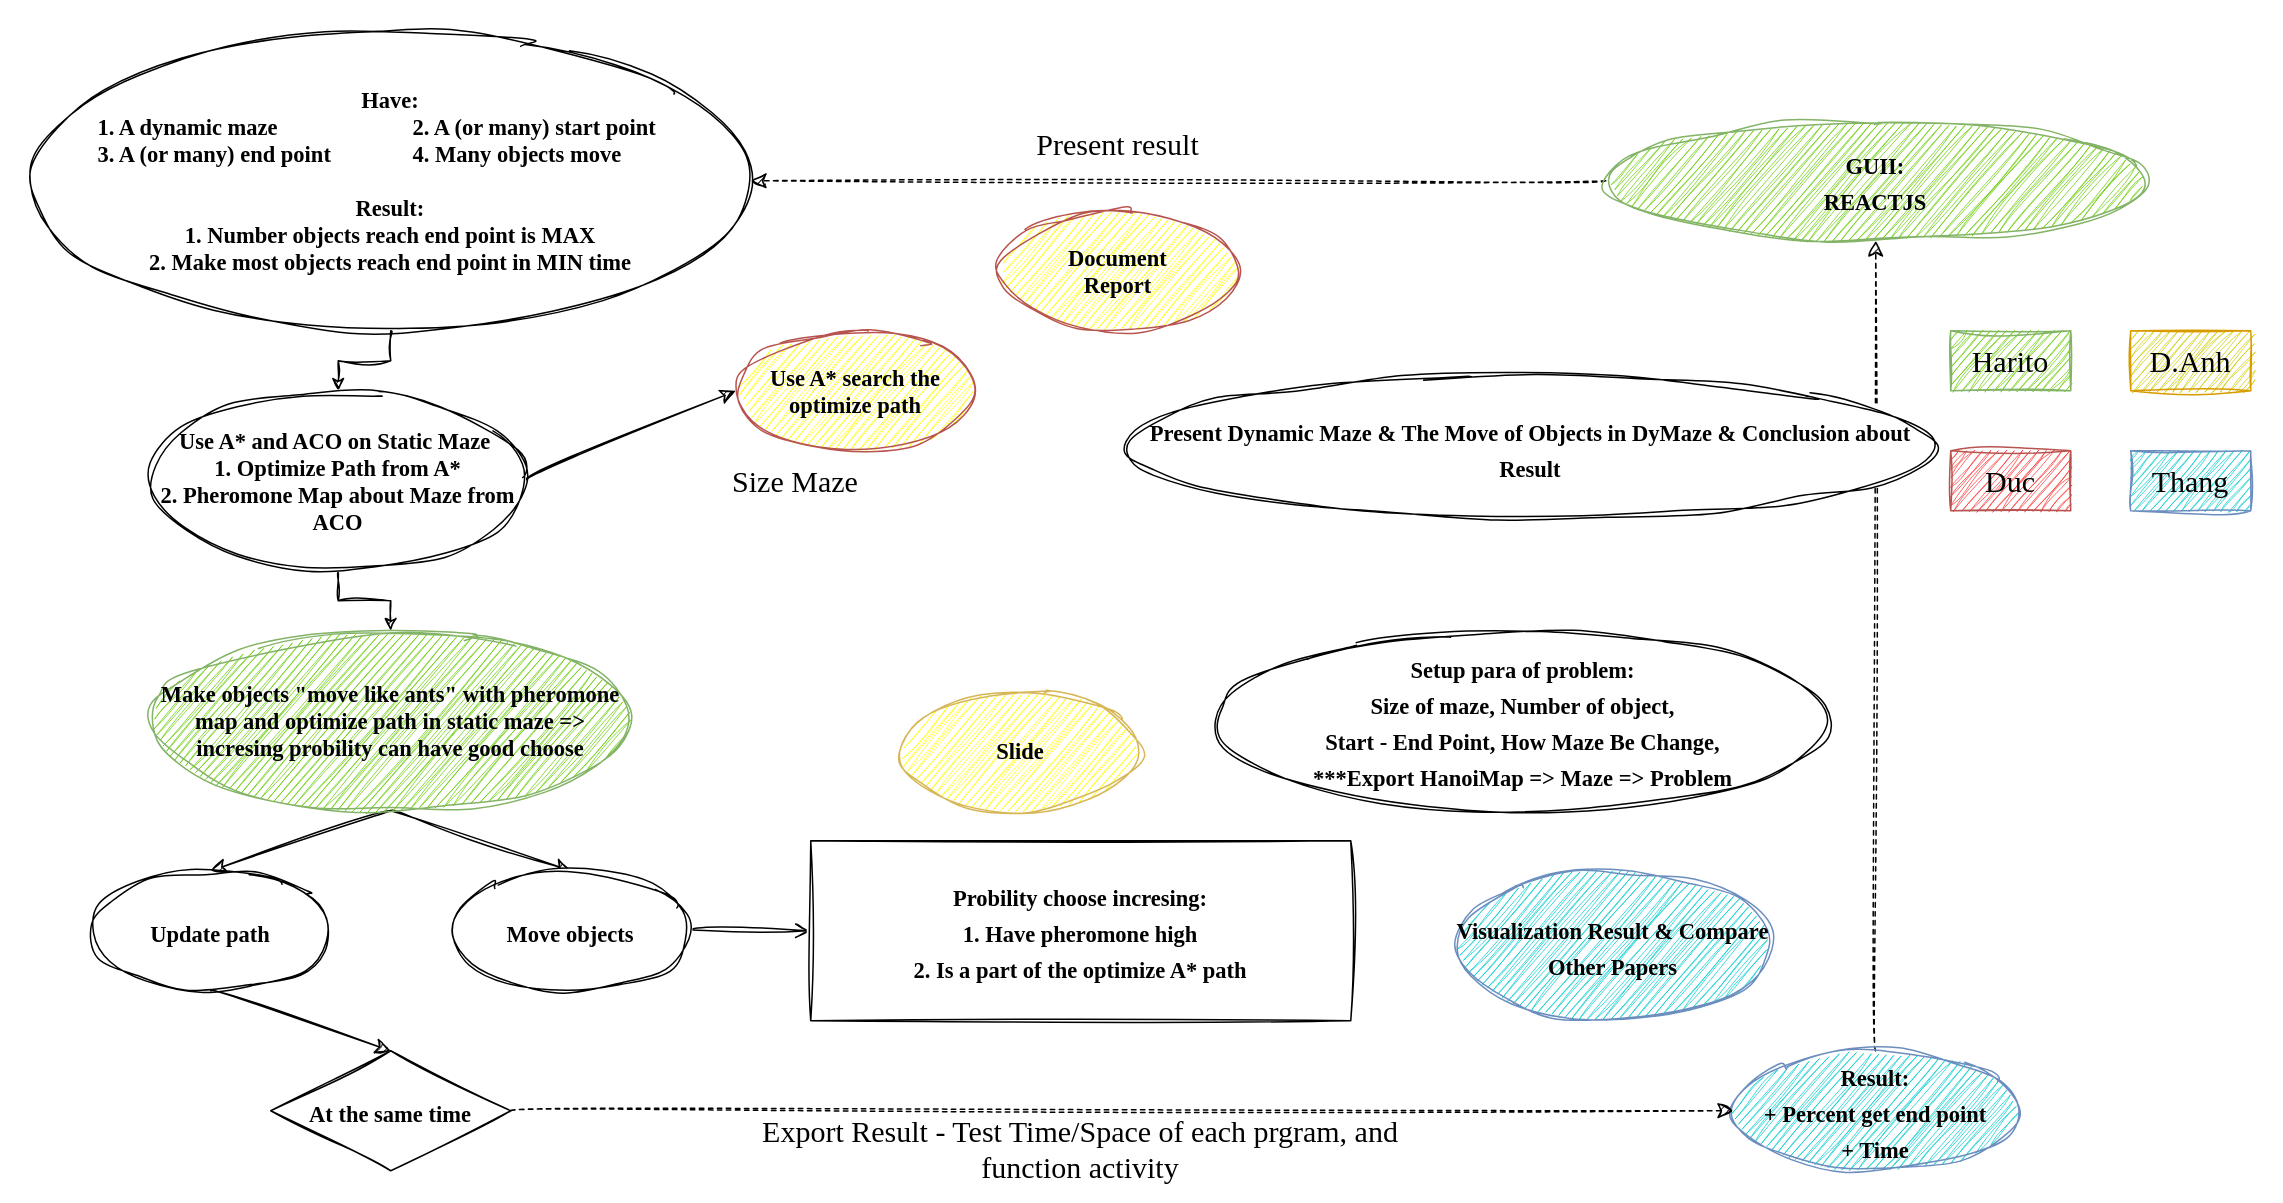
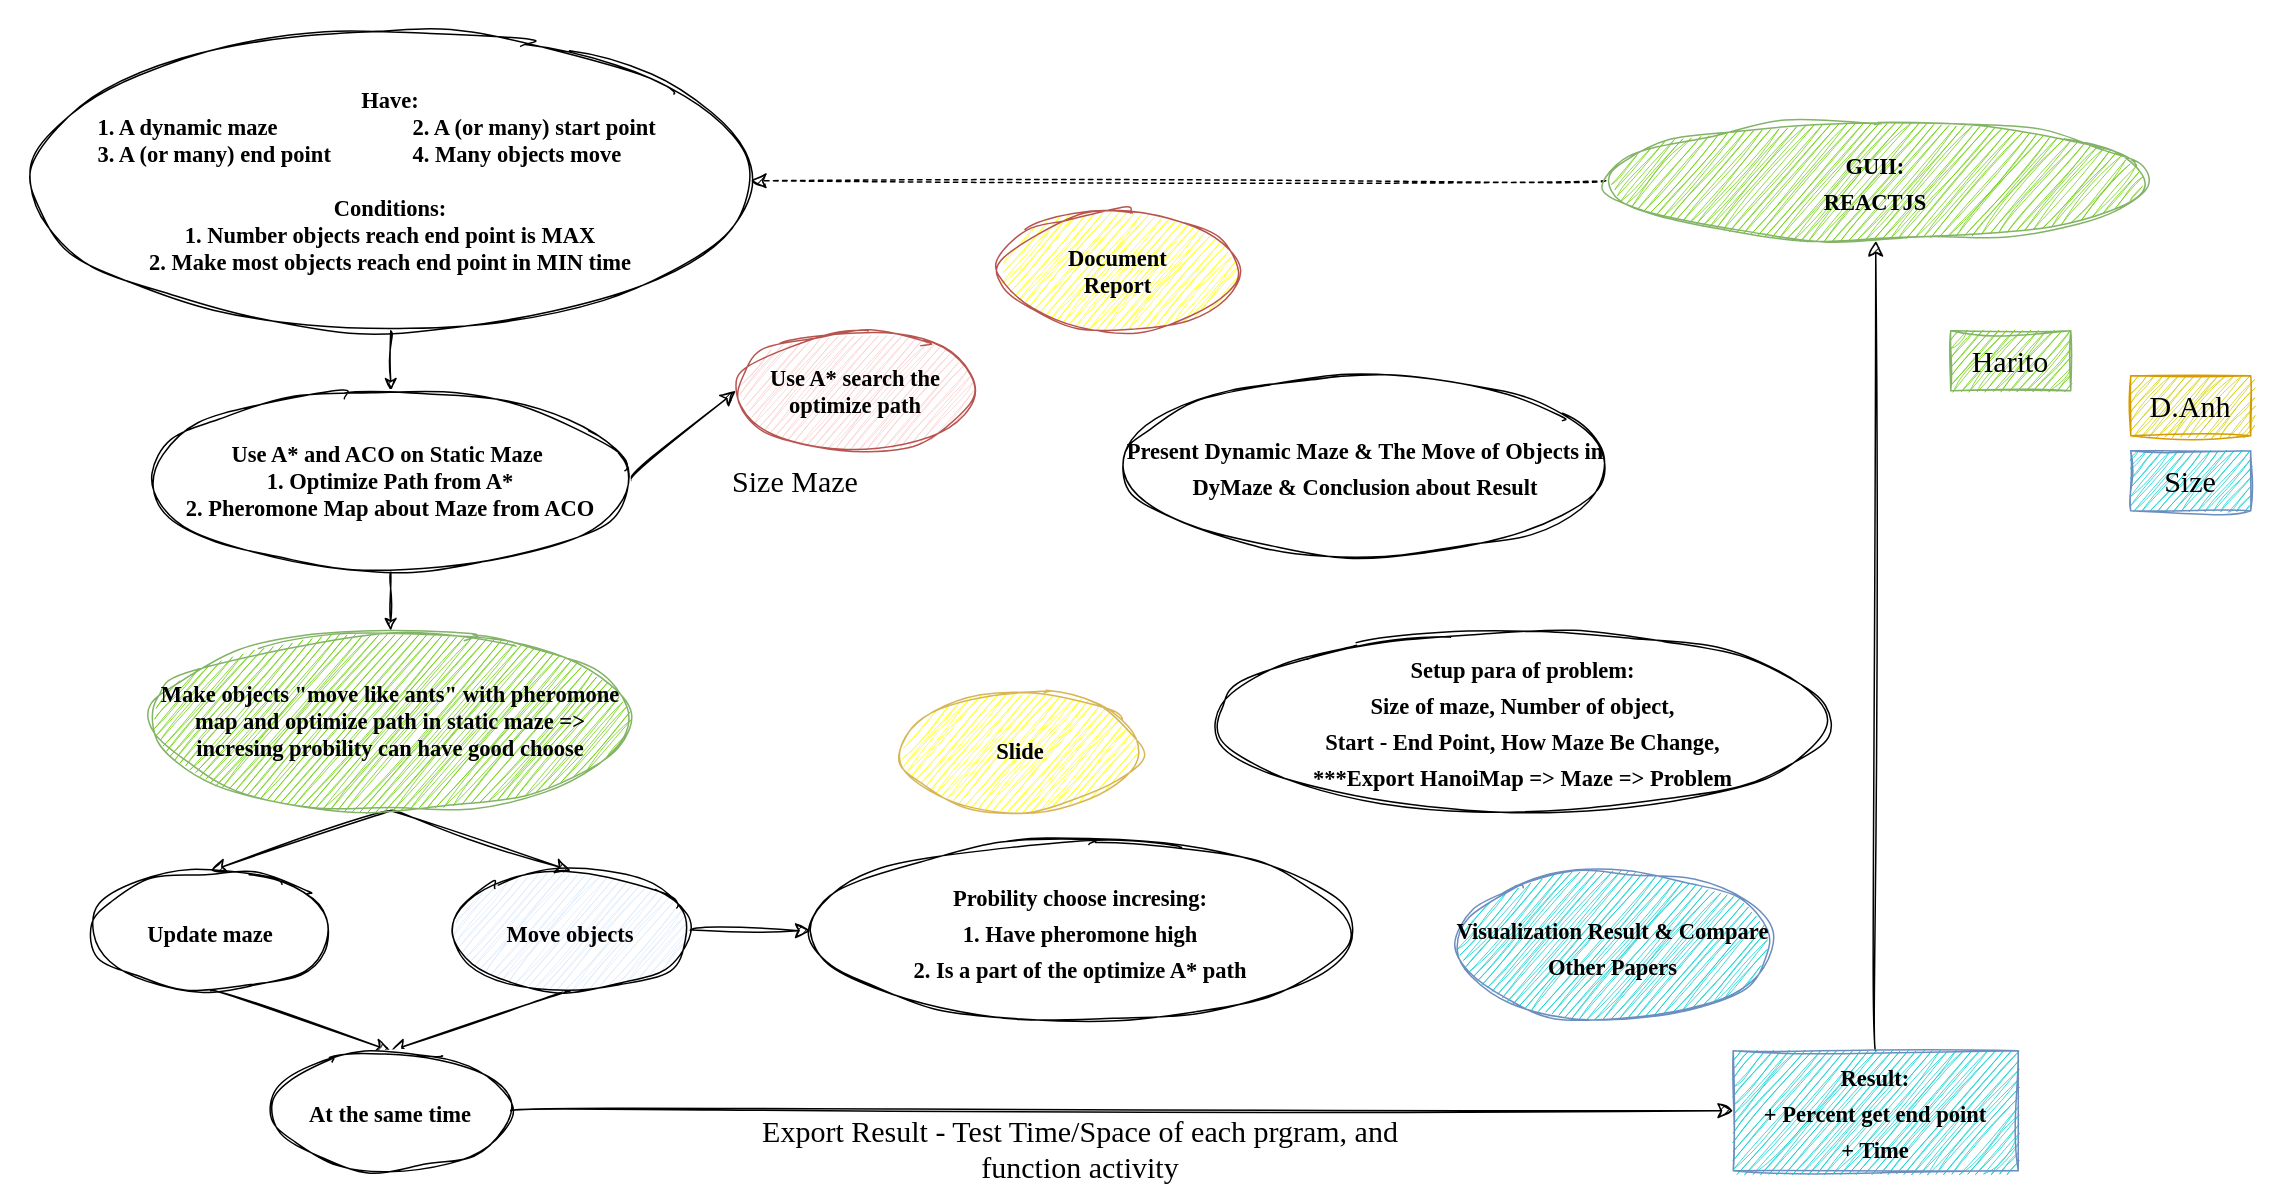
node "Present result": removed
node "Have: 1. A dynamic maze 2. A (or many) start point 3. A (or many) end point 4. Many objects move Result: 1. Number objects reach end point is MAX 2. Make most objects reach end point in MIN time": label "Have: 1. A dynamic maze 2. A (or many) start point 3. A (or many) end point 4. Many objects move Result: 1. Number objects reach end point is MAX 2. Make most objects reach end point in MIN time" -> "Have: 1. A dynamic maze 2. A (or many) start point 3. A (or many) end point 4. Many objects move Conditions: 1. Number objects reach end point is MAX 2. Make most objects reach end point in MIN time"
node "D.Anh": moved (2191, 361) -> (2191, 406)
node "Use A* search the optimize path": fillcolor #ffff00 -> #f8cecc
node "Present Dynamic Maze & The Move of Objects in DyMaze & Conclusion about Result": size 810x143 -> 480x180
node "Use A* and ACO on Static Maze 1. Optimize Path from A*2. Pheromone Map about Maze from ACO": size 375x180 -> 480x180
node "Duc": removed
node "Thang": label "Thang" -> "Size"
edge "Result: + Percent get end point + Time" -> "GUII: REACTJS": style dashed -> solid
node "Update path": label "Update path" -> "Update maze"
node "Move objects": fillcolor #ffffff -> #dae8fc
edge "Move objects" -> "Probility choose incresing: 1. Have pheromone high 2. Is a part of the optimize A* path": arrowhead open -> classic
node "Probility choose incresing: 1. Have pheromone high 2. Is a part of the optimize A* path": shape rectangle -> ellipse
edge "Move objects" -> "At the same time": added
node "At the same time": shape diamond -> ellipse
edge "At the same time" -> "Result: + Percent get end point + Time": style dashed -> solid
node "Result: + Percent get end point + Time": shape ellipse -> rectangle
